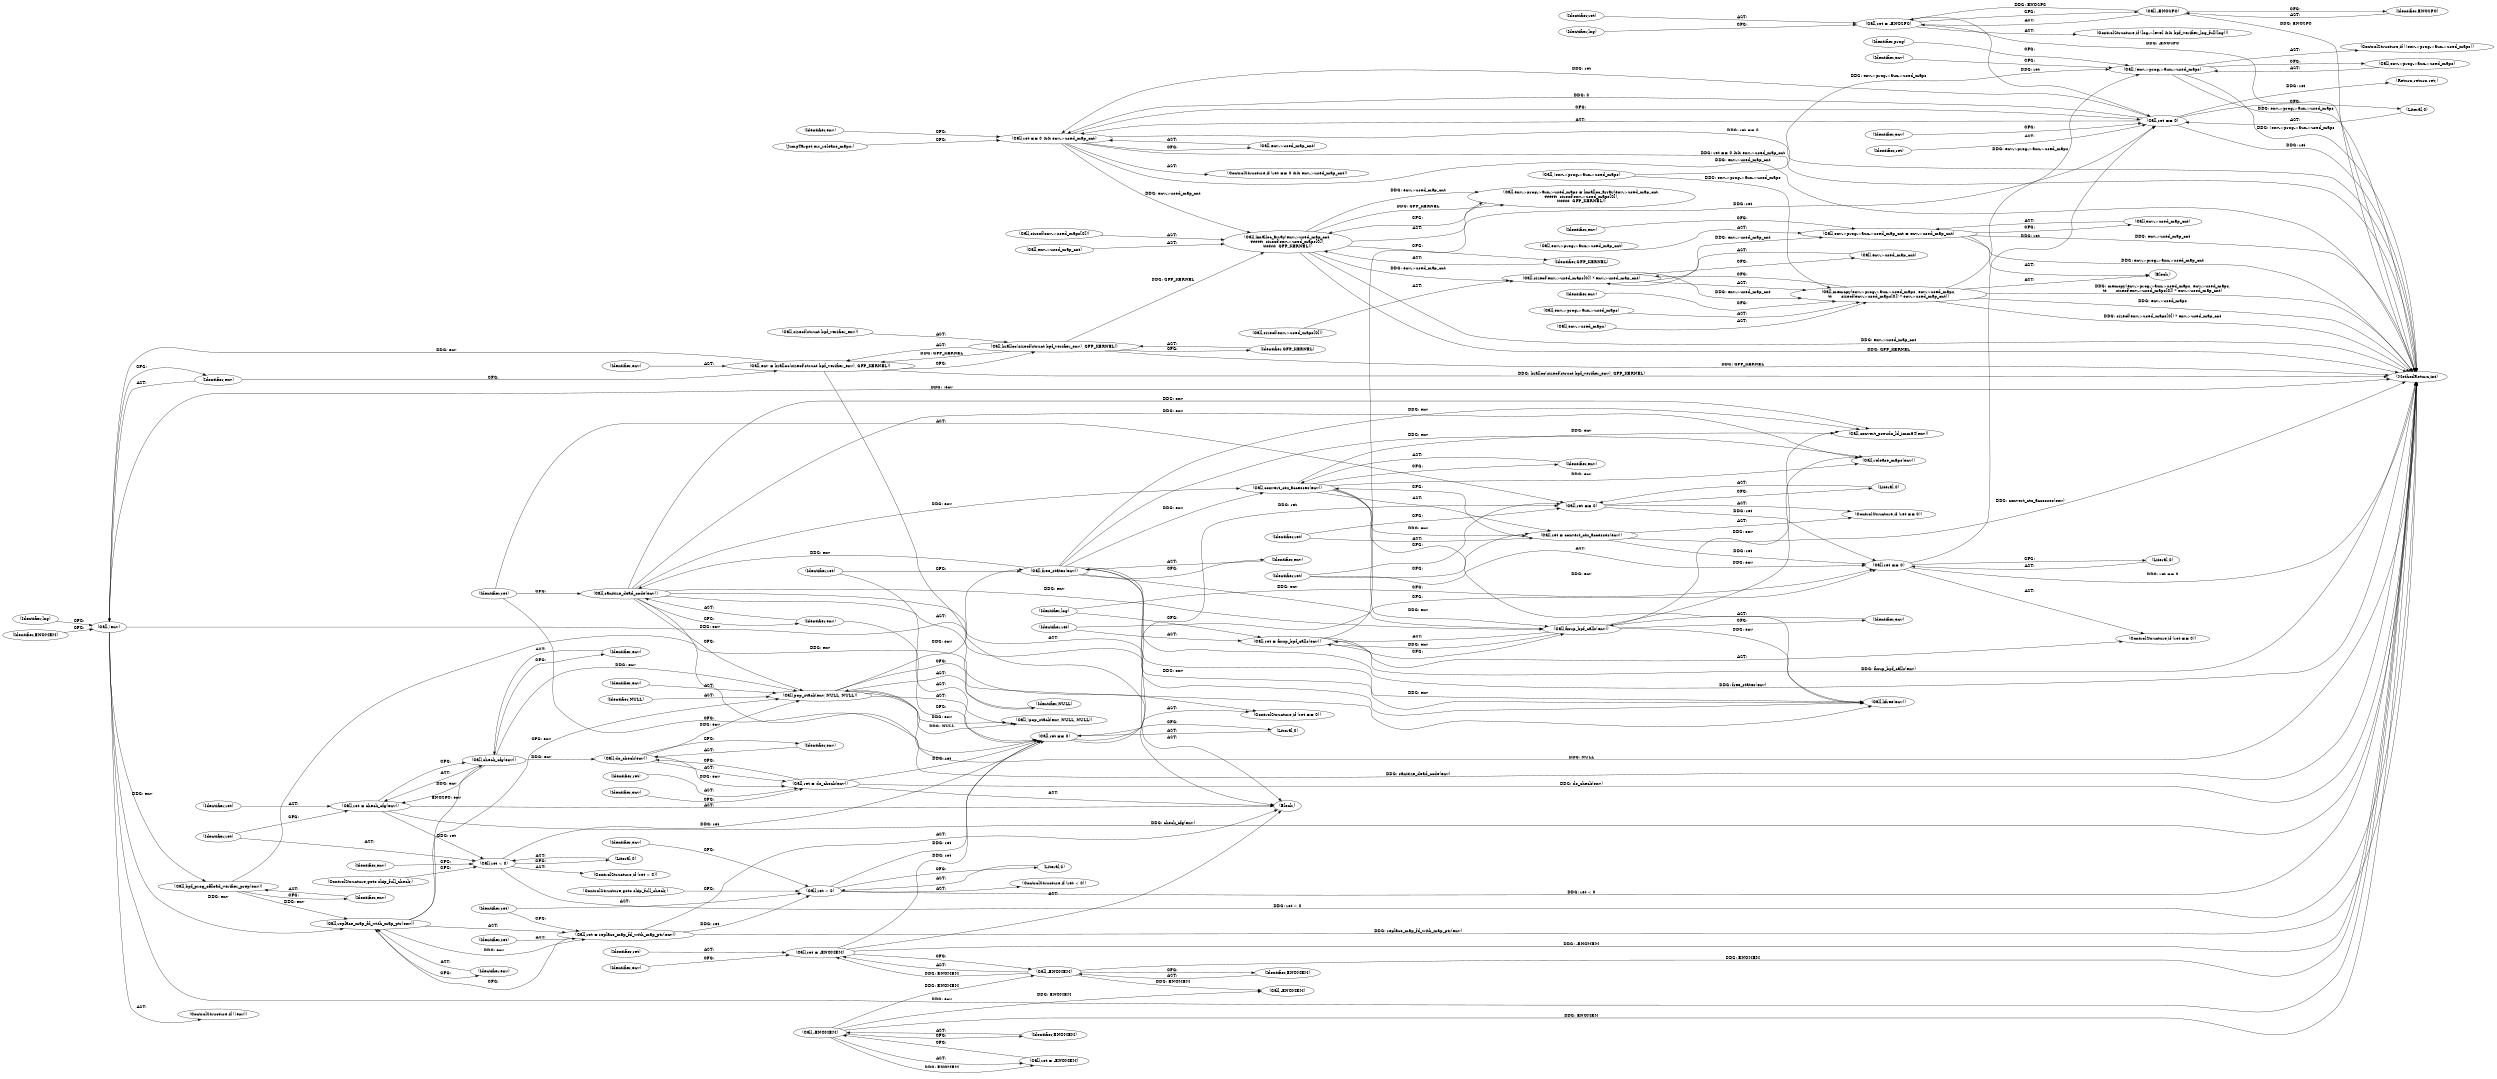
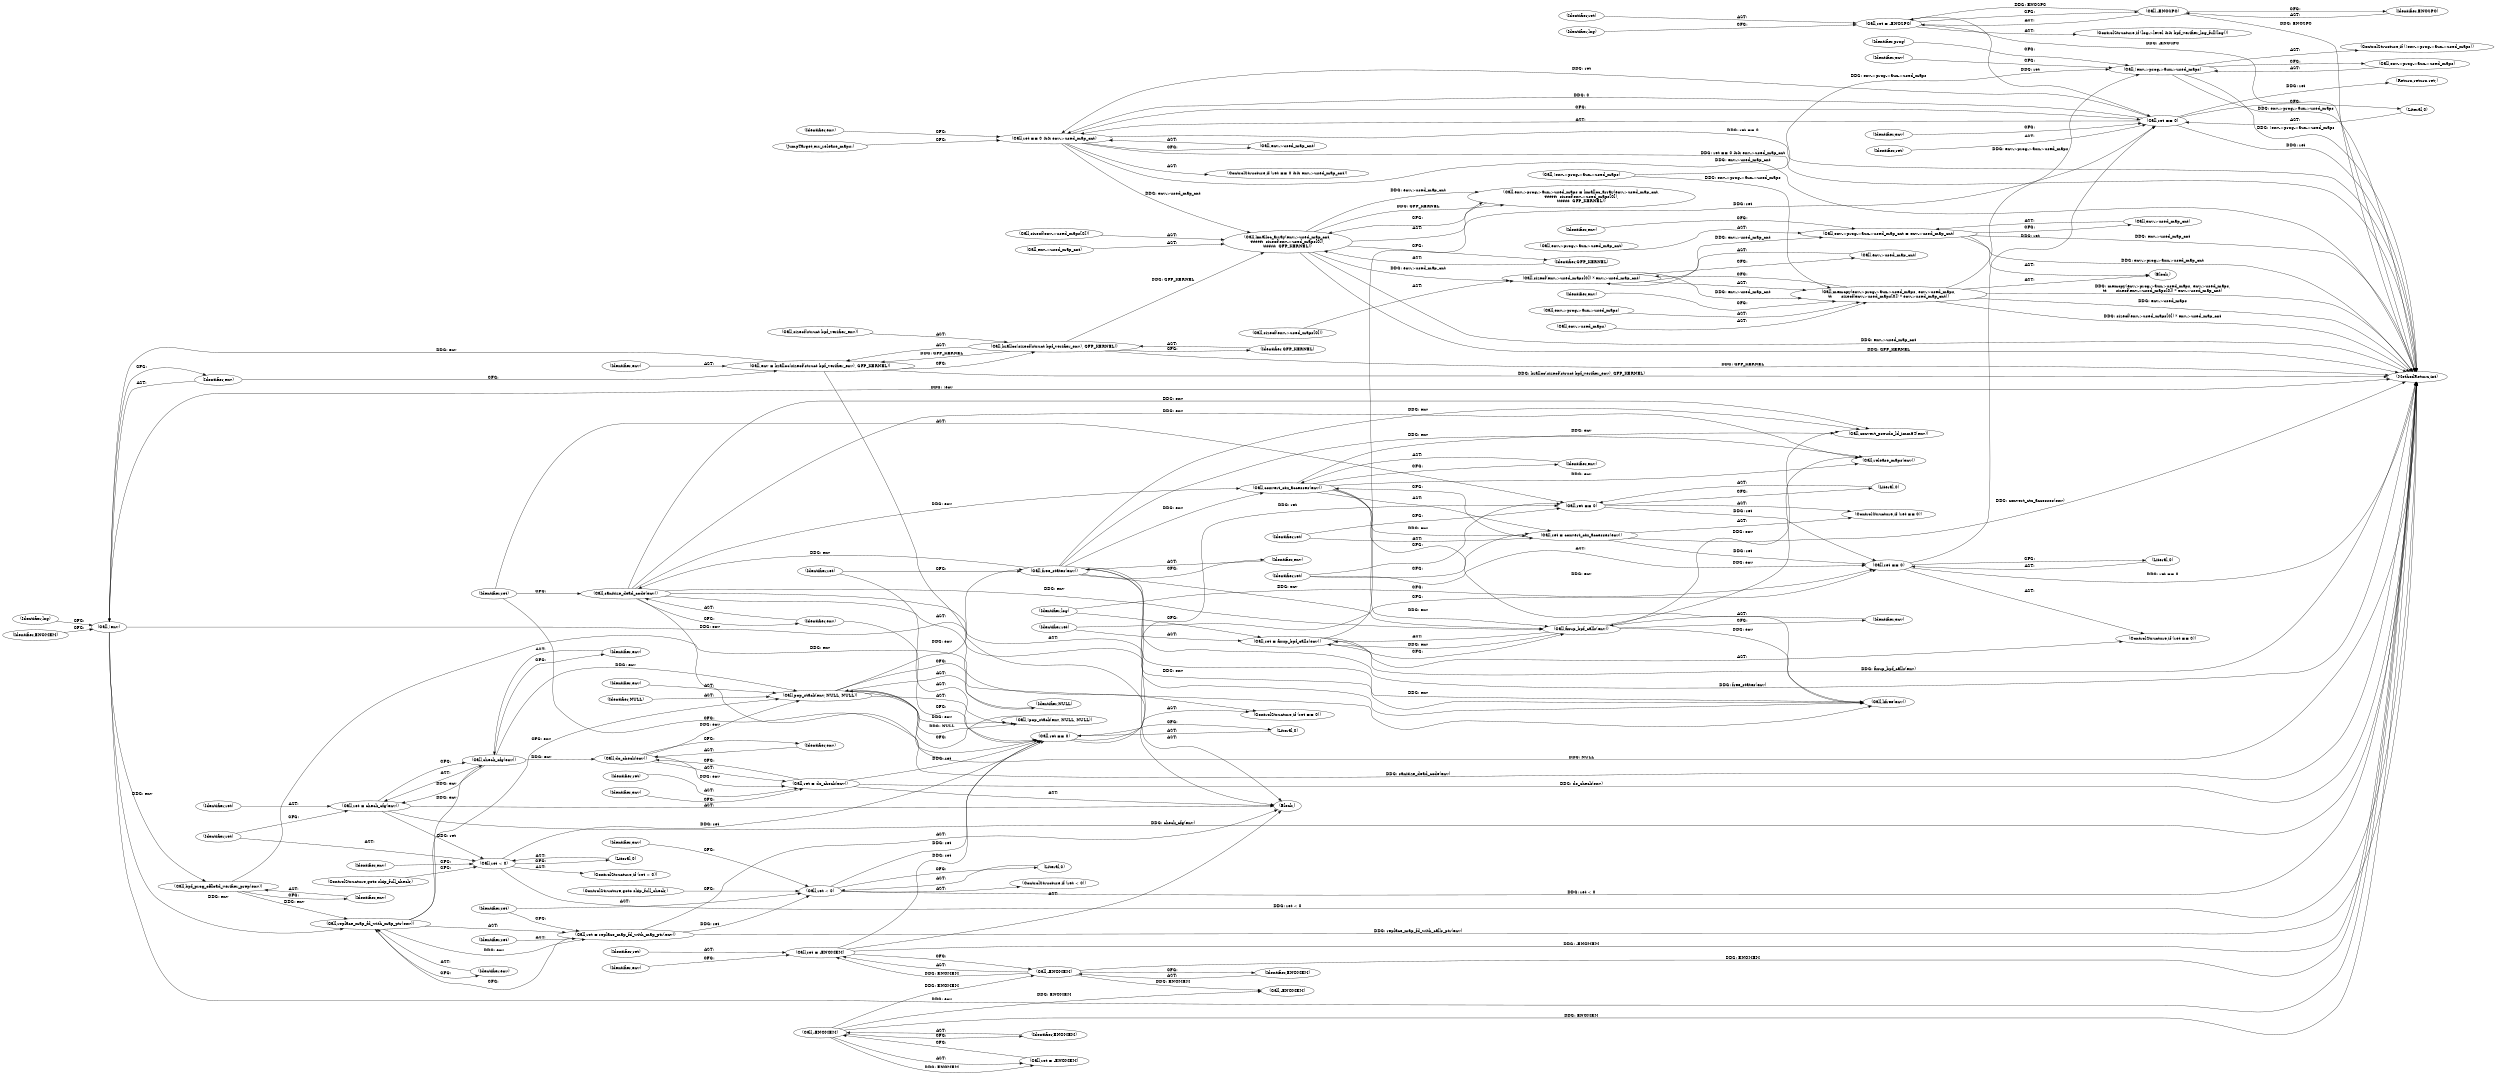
edge "(Call,sanitize_dead_code(env))" -> "(Call,pop_stack(env, NULL, NULL))": now "(Call,!pop_stack(env, NULL, NULL))" -> "(Call,pop_stack(env, NULL, NULL))"
edge "(Call,replace_map_fd_with_map_ptr(env))" -> "(Call,check_cfg(env))": label "ENOSPC: env" -> "DDG: env"
edge "(Call,ret = replace_map_fd_with_map_ptr(env))" -> "(MethodReturn,int)": label "DDG: replace_map_fd_with_map_ptr(env)" -> "DDG: replace_map_fd_with_calls_ptr(env)"
node "(ControlStructure,if (!env))": removed
